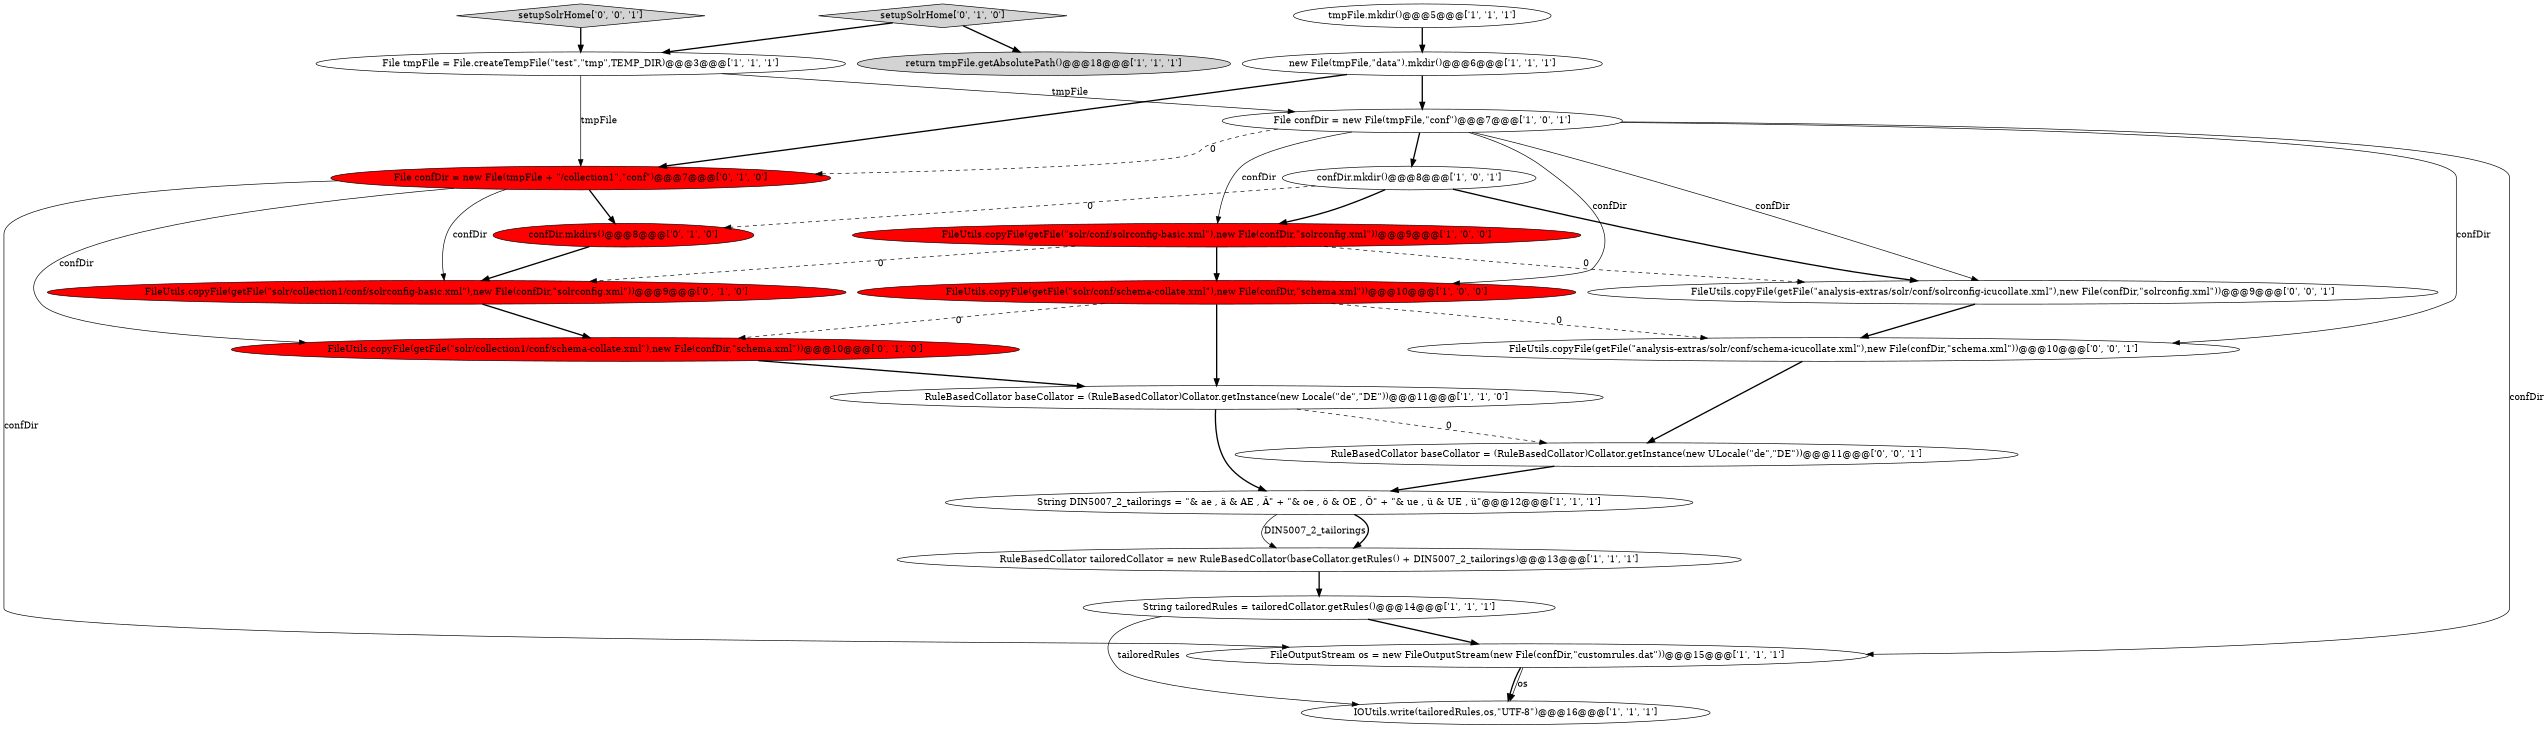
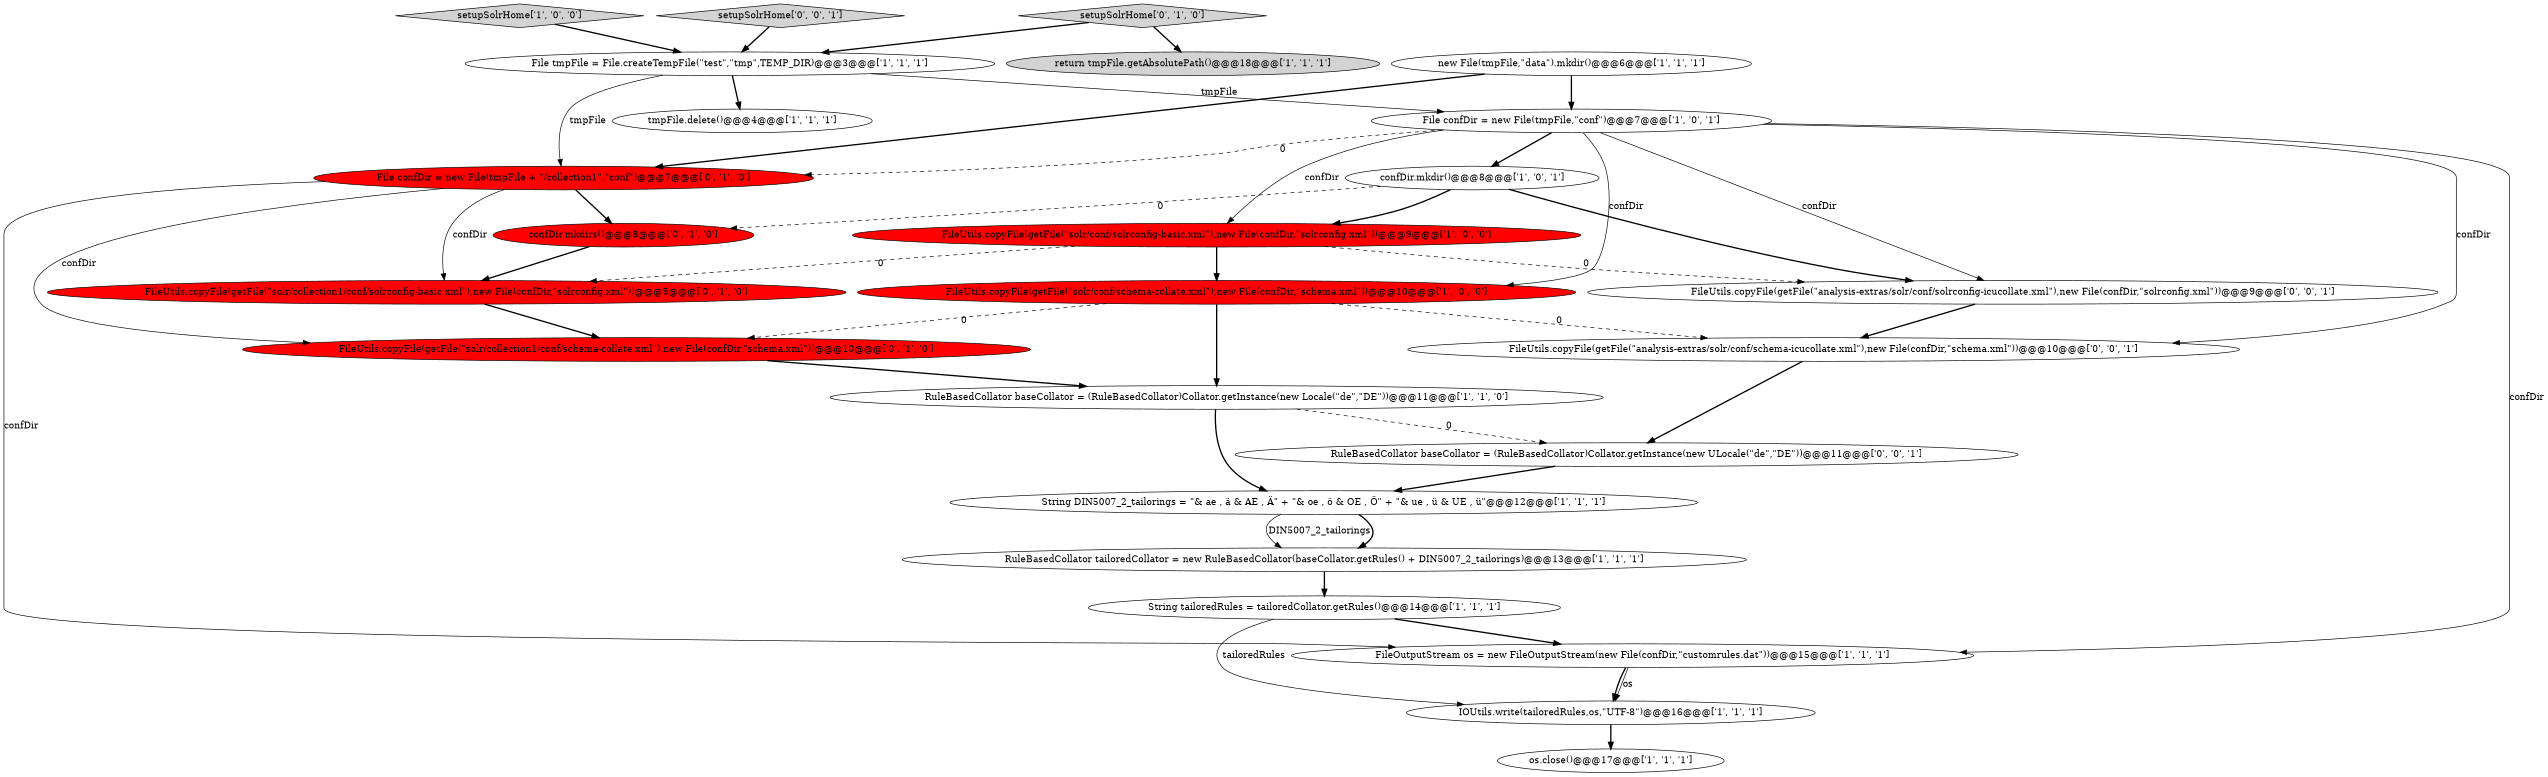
node "setupSolrHome['1', '0', '0']": added
node "tmpFile.mkdir()@@@5@@@['1', '1', '1']": removed
node "tmpFile.delete()@@@4@@@['1', '1', '1']": added
node "os.close()@@@17@@@['1', '1', '1']": added
